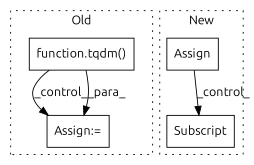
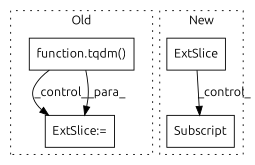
node "Assign": label "Assign" -> "ExtSlice"
node "Assign:=": label "Assign:=" -> "ExtSlice:="
